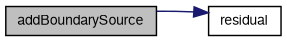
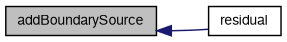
edge "addBoundarySource" -> "residual": reversed
